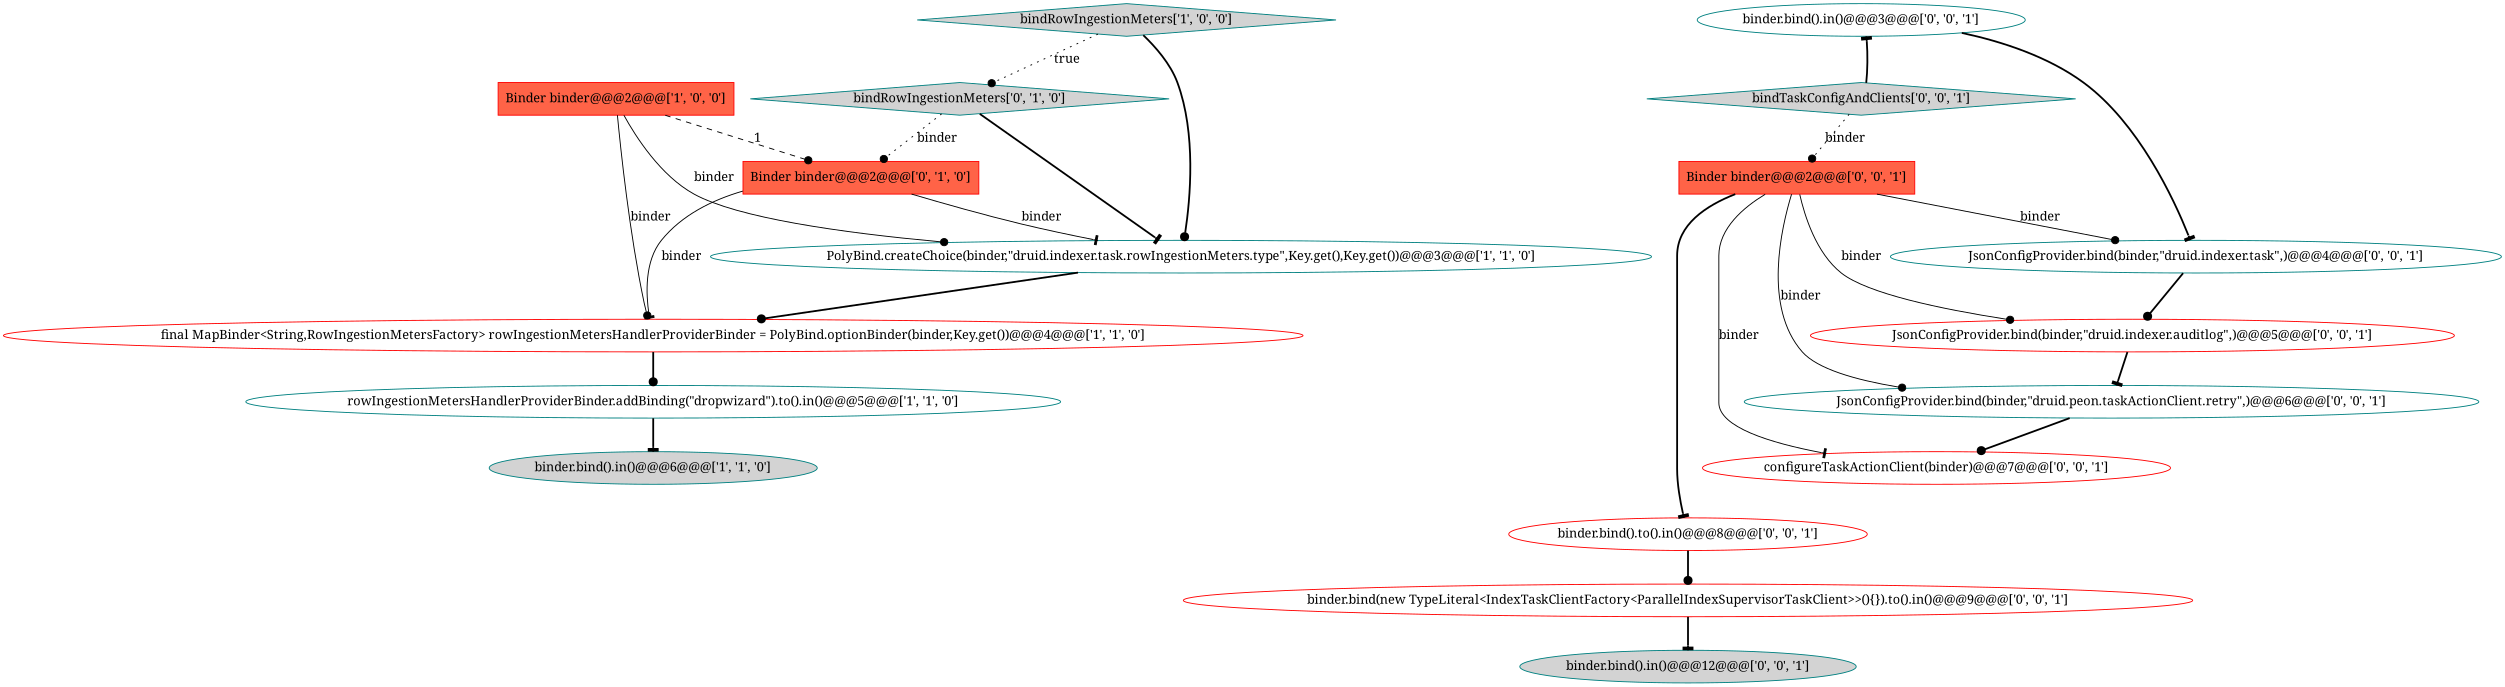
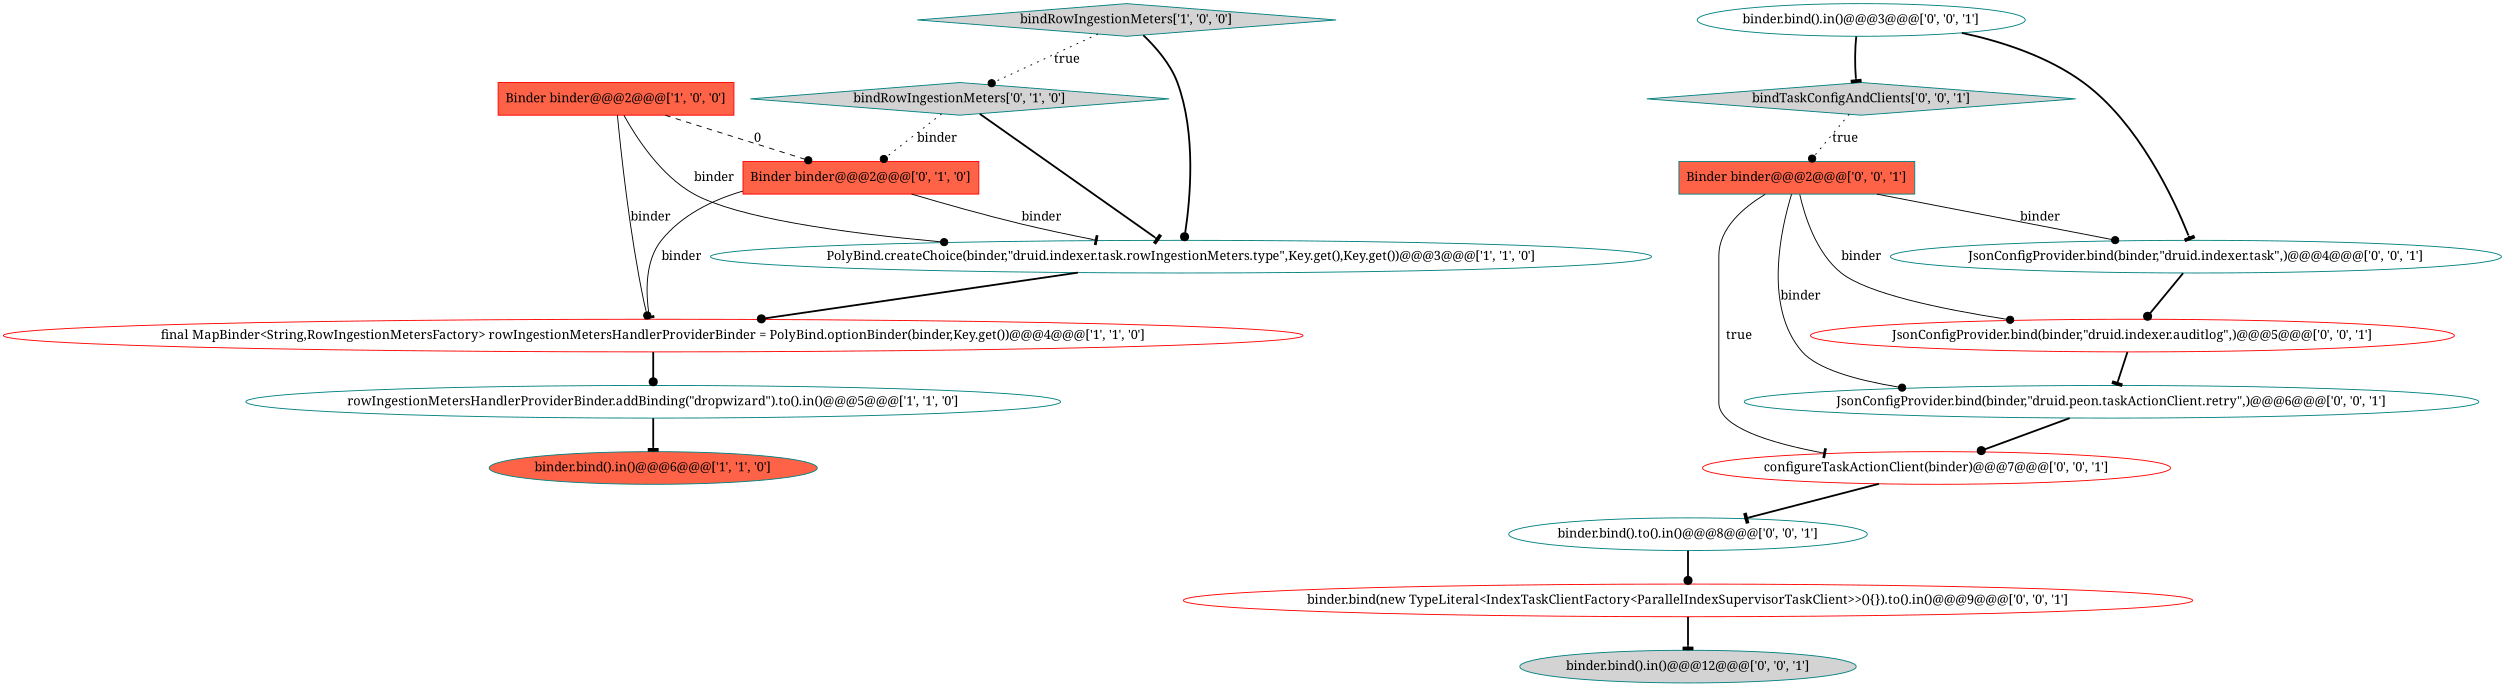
edge "bindTaskConfigAndClients['0', '0', '1']" -> "binder.bind().in()@@@3@@@['0', '0', '1']": reversed
edge "Binder binder@@@2@@@['1', '0', '0']" -> "Binder binder@@@2@@@['0', '1', '0']": label "1" -> "0"
edge "bindTaskConfigAndClients['0', '0', '1']" -> "Binder binder@@@2@@@['0', '0', '1']": label "binder" -> "true"
node "Binder binder@@@2@@@['0', '0', '1']": color red -> teal
edge "Binder binder@@@2@@@['0', '0', '1']" -> "configureTaskActionClient(binder)@@@7@@@['0', '0', '1']": label "binder" -> "true"
edge "Binder binder@@@2@@@['0', '0', '1']" -> "binder.bind().to().in()@@@8@@@['0', '0', '1']": now "configureTaskActionClient(binder)@@@7@@@['0', '0', '1']" -> "binder.bind().to().in()@@@8@@@['0', '0', '1']"
node "binder.bind().in()@@@6@@@['1', '1', '0']": fillcolor lightgray -> tomato
node "binder.bind().to().in()@@@8@@@['0', '0', '1']": color red -> teal
